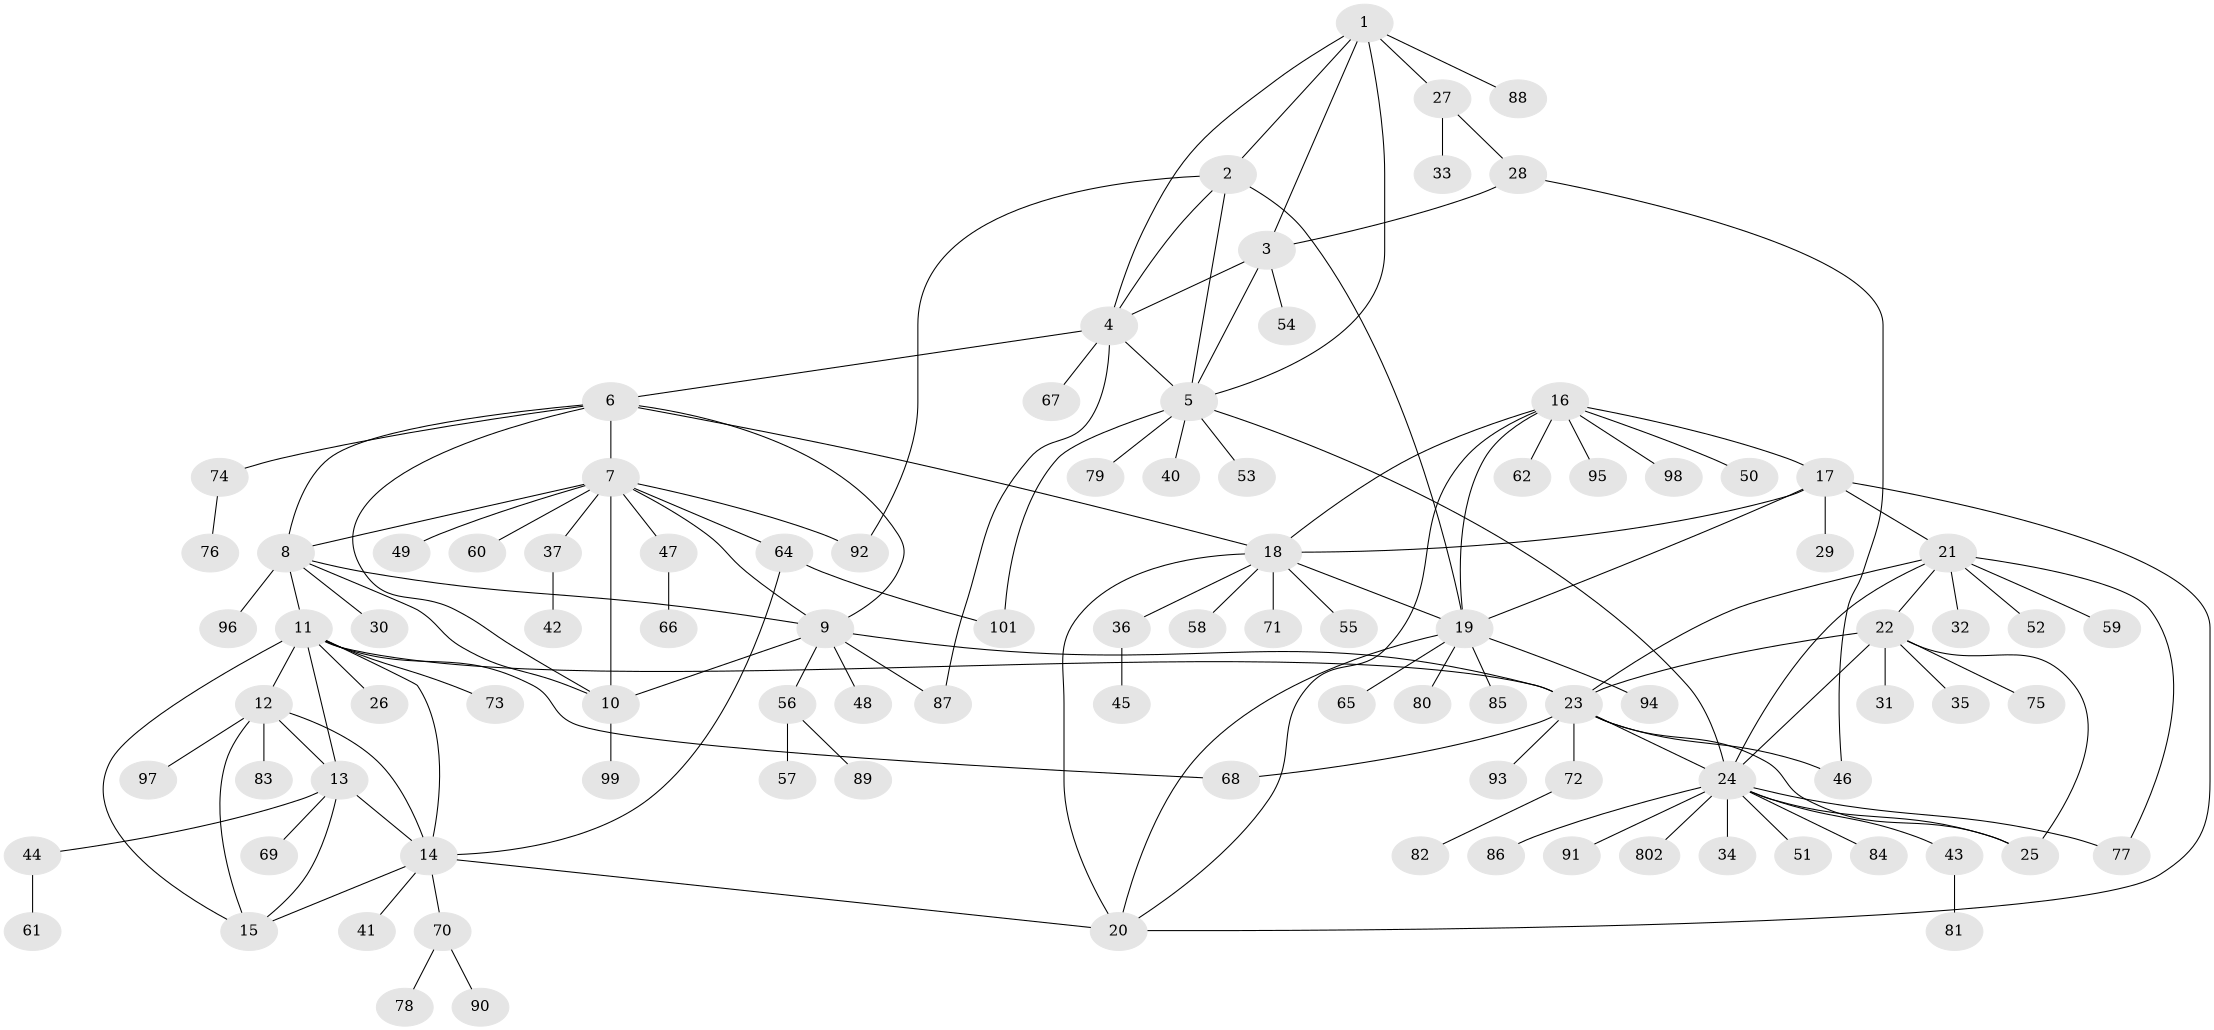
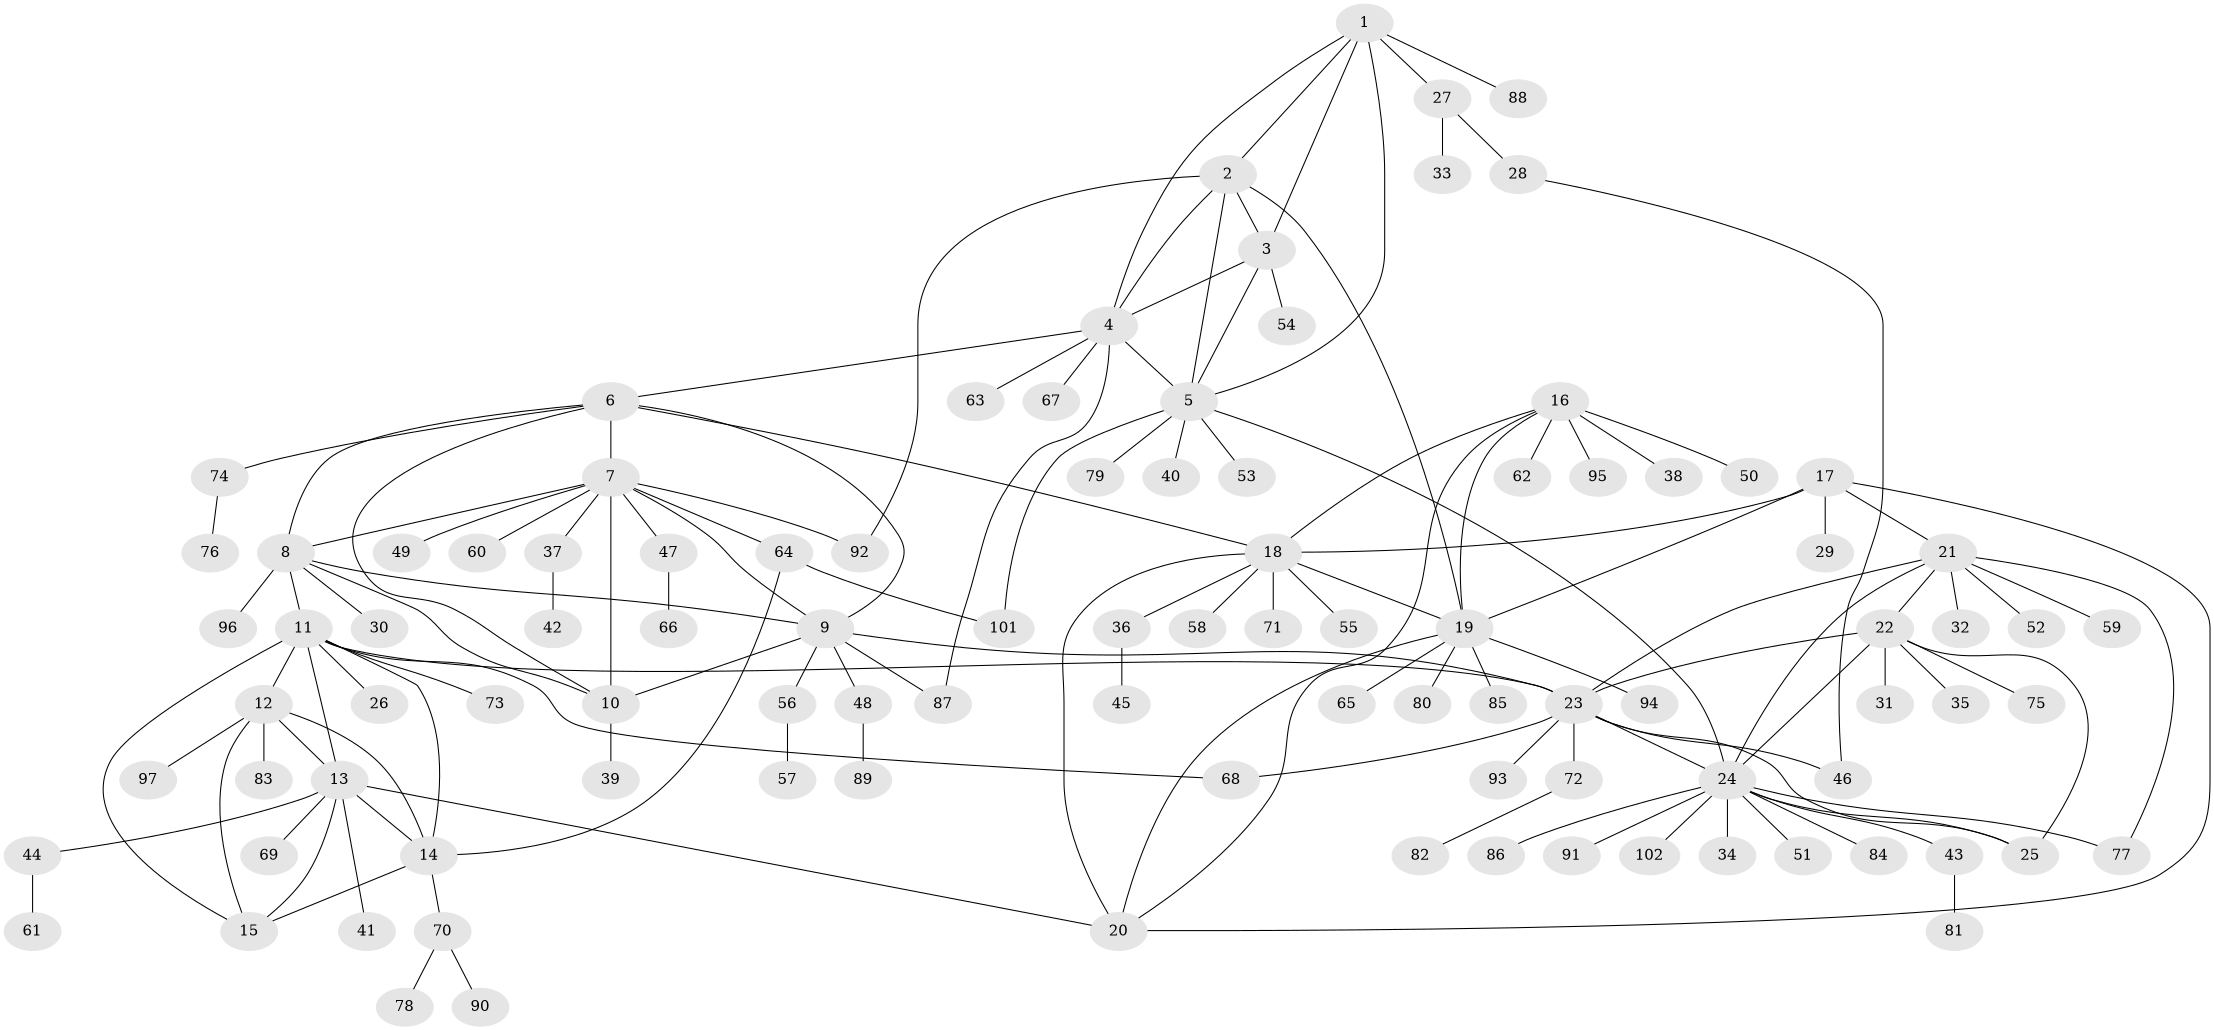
edge "28" -- "3": now "2" -- "3"
node "63": added
edge "16" -- "17": removed
node "98": label "98" -> "38"
edge "56" -- "89": now "48" -- "89"
node "99": label "99" -> "39"
node "802": label "802" -> "102"
edge "14" -- "41": now "13" -- "41"
edge "14" -- "20": now "13" -- "20"
